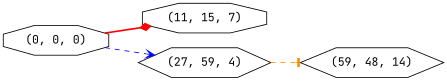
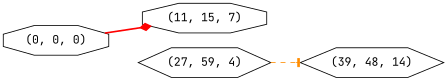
edge "(0, 0, 0)" -> "(27, 59, 4)": removed
node "(59, 48, 14)": label "(59, 48, 14)" -> "(39, 48, 14)"
